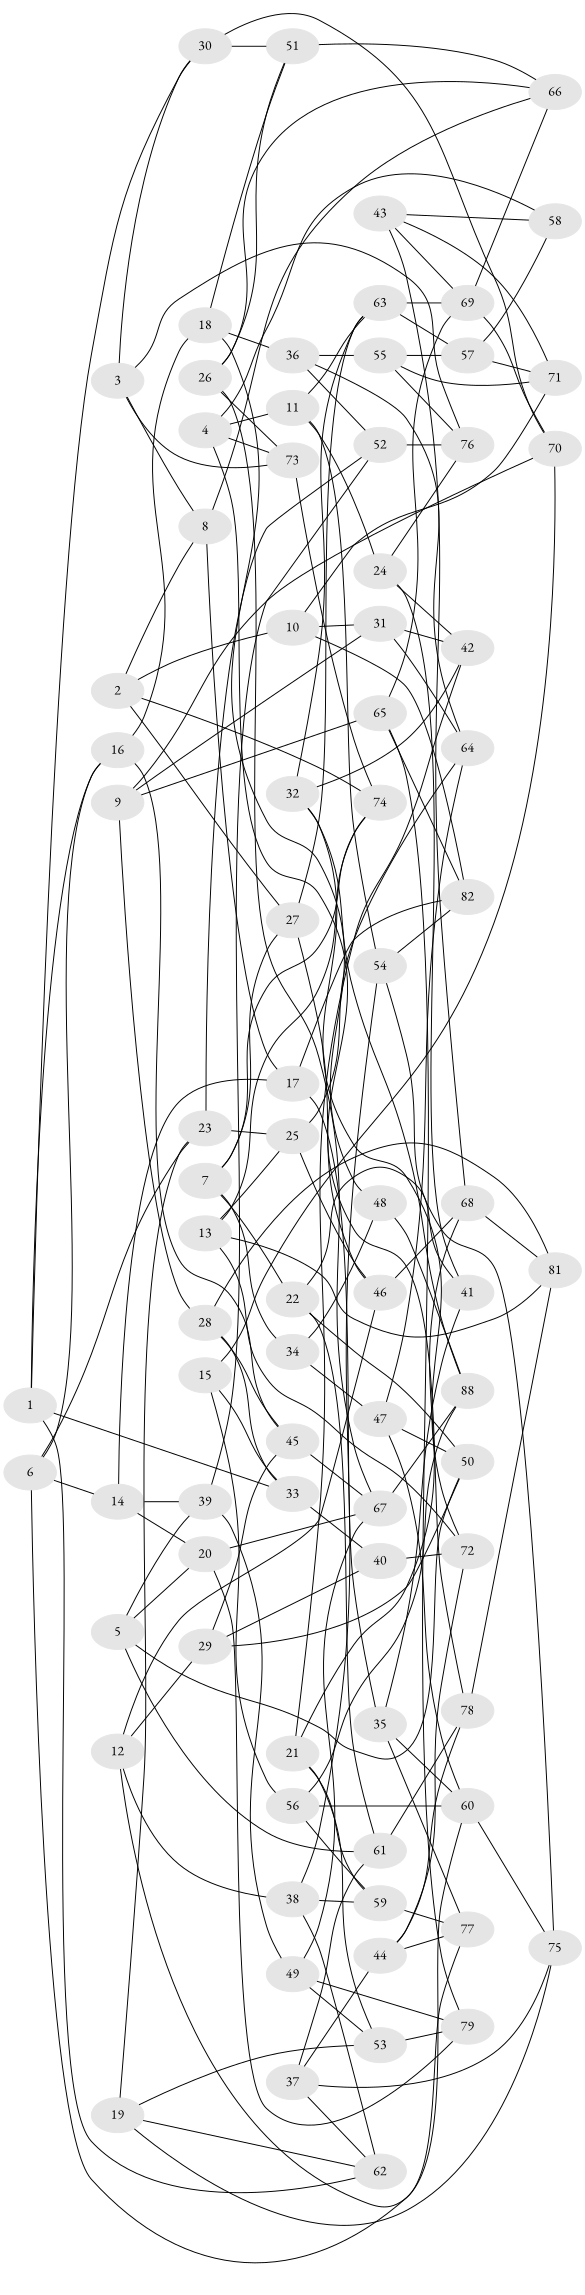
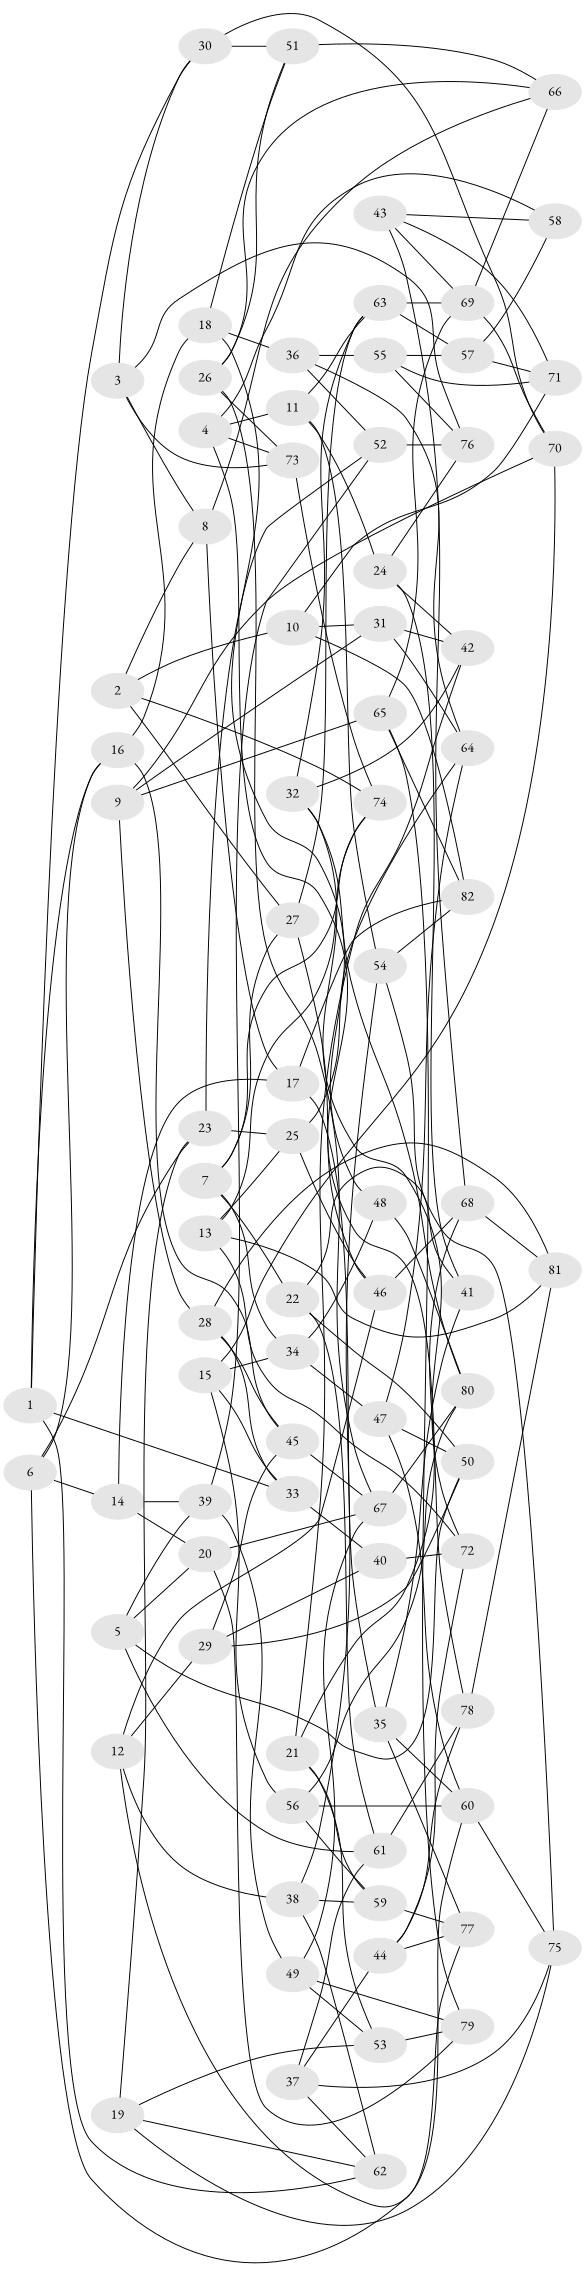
edge "34" -- "15": added
node "88": label "88" -> "80"
